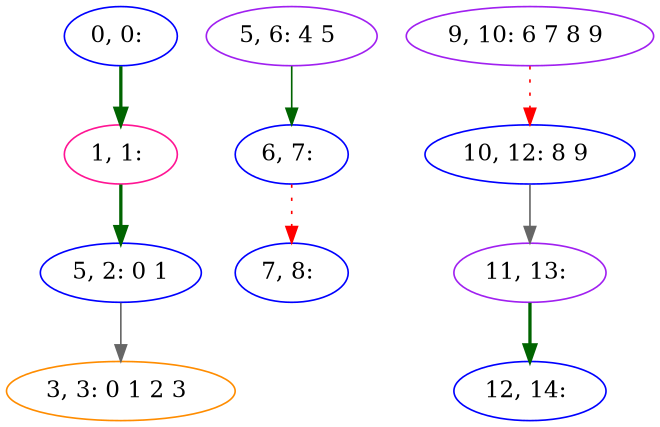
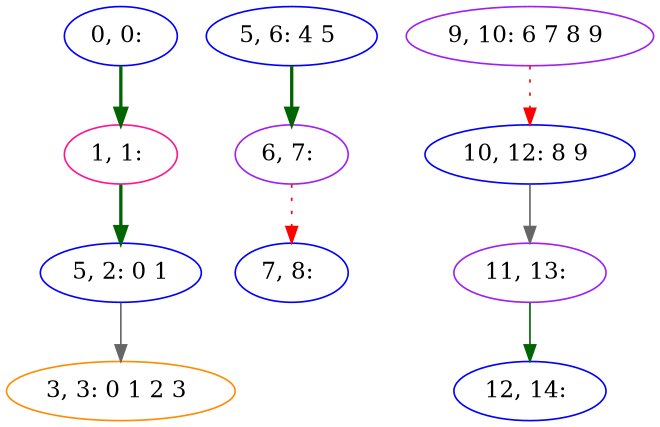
node "5, 6: 4 5": color purple -> blue
edge "5, 6: 4 5" -> "6, 7:": style solid -> bold
node "6, 7:": color blue -> purple
edge "11, 13:" -> "12, 14:": style bold -> solid
